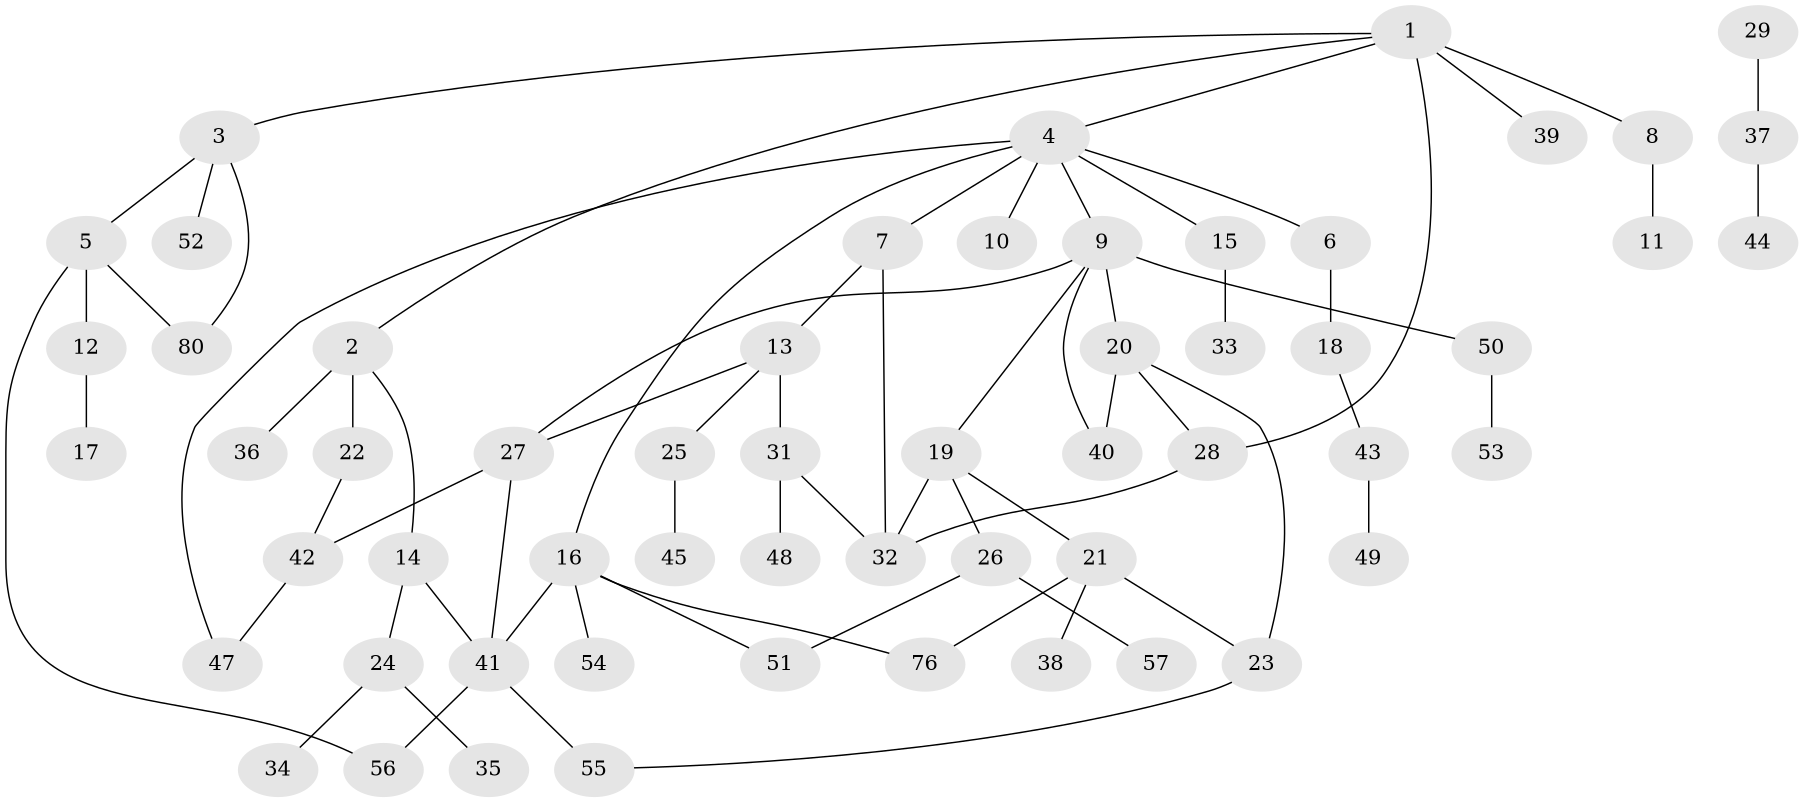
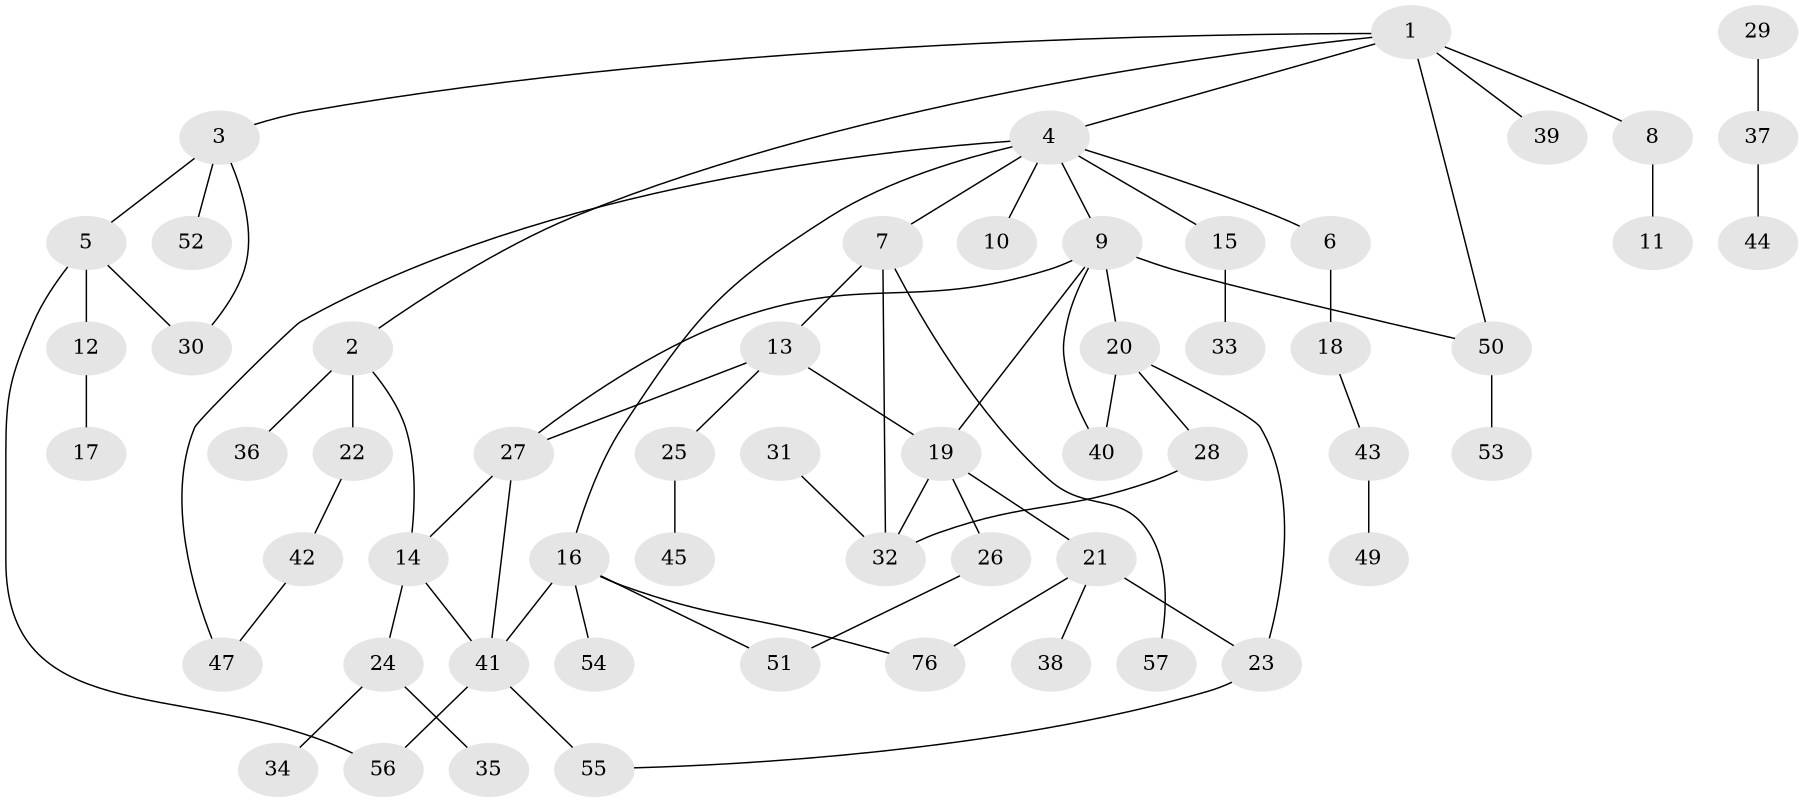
edge "1" -- "28": now "1" -- "50"
node "80": label "80" -> "30"
edge "13" -- "31": now "13" -- "19"
edge "27" -- "42": now "27" -- "14"
node "48": removed
edge "26" -- "57": now "7" -- "57"
